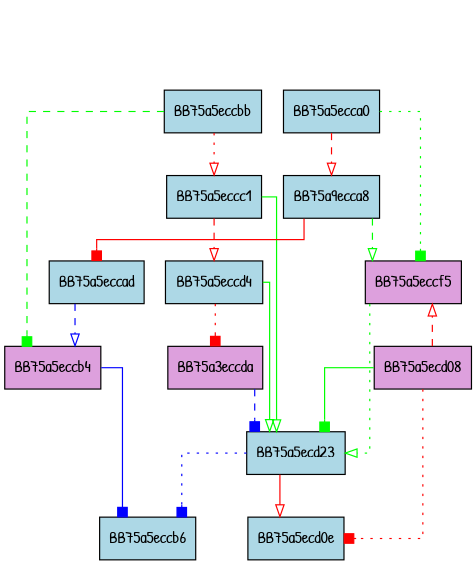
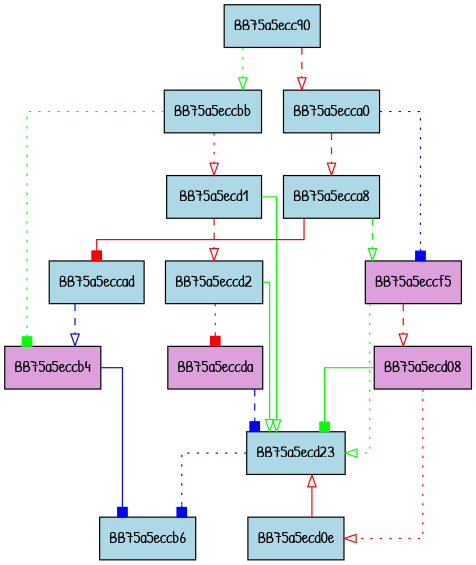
node "BB75a5ecc90": added
edge "BB75a5eccbb" -> "BB75a5eccb4": style dashed -> dotted
edge "BB75a5ecca0" -> "BB75a5eccf5": color green -> blue
node "BB75a5eccc1": label "BB75a5eccc1" -> "BB75a5ecd1"
node "BB75a9ecca8": label "BB75a9ecca8" -> "BB75a5ecca8"
node "BB75a5eccd4": label "BB75a5eccd4" -> "BB75a5eccd2"
edge "BB75a5ecd08" -> "BB75a5eccf5": reversed
node "BB75a3eccda": label "BB75a3eccda" -> "BB75a5eccda"
edge "BB75a5ecd23" -> "BB75a5ecd0e": reversed
edge "BB75a5ecd08" -> "BB75a5ecd0e": arrowhead box -> onormal
